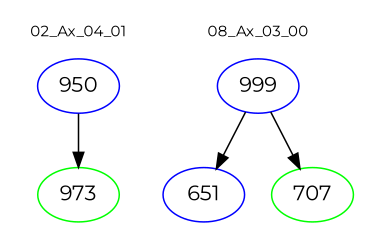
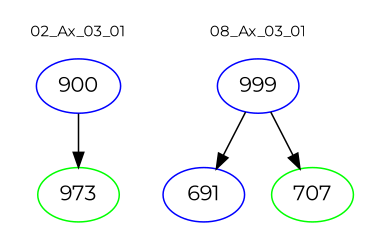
cluster "02_Ax_04_01": label "02_Ax_04_01" -> "02_Ax_03_01"
cluster "08_Ax_03_00": label "08_Ax_03_00" -> "08_Ax_03_01"
node "950": label "950" -> "900"
node "651": label "651" -> "691"
